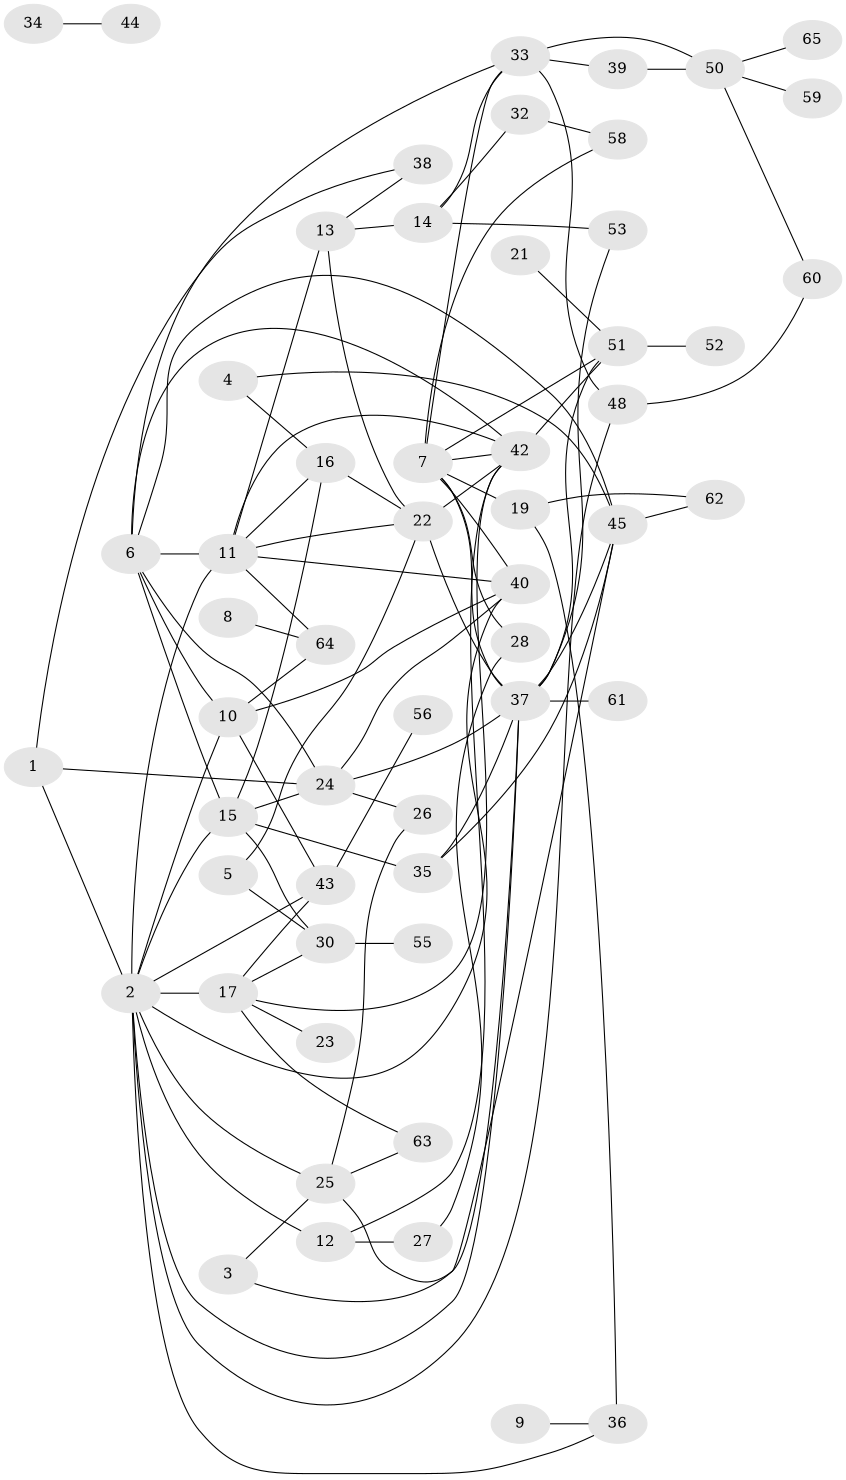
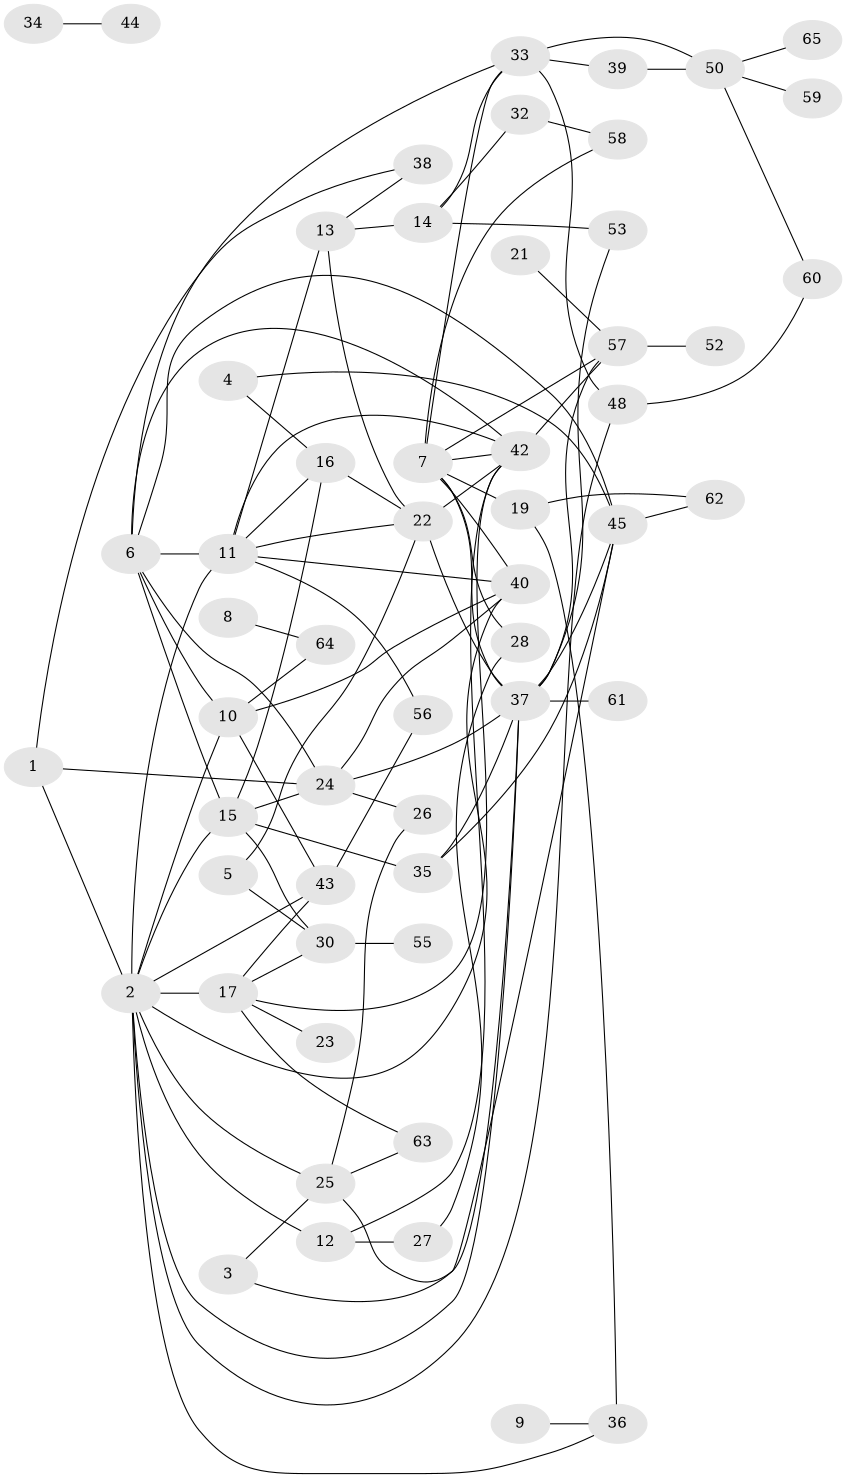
node "51": label "51" -> "57"
edge "11" -- "64": now "11" -- "56"
